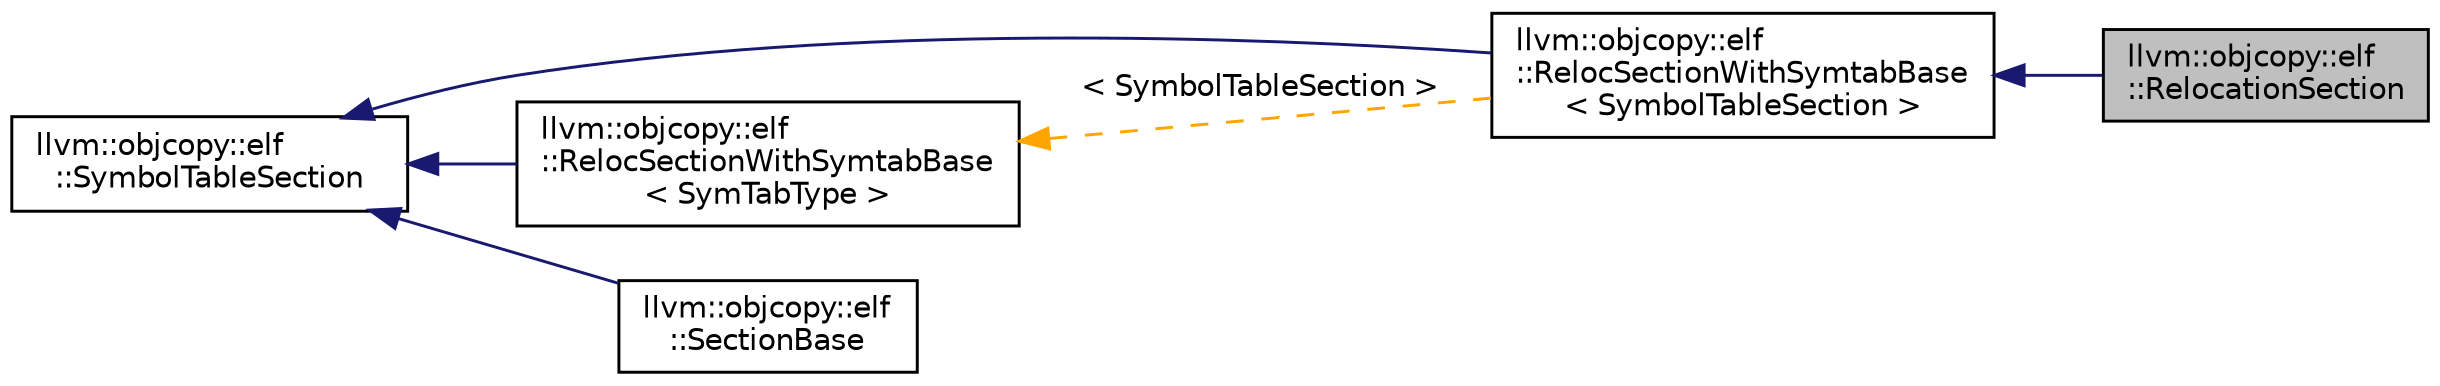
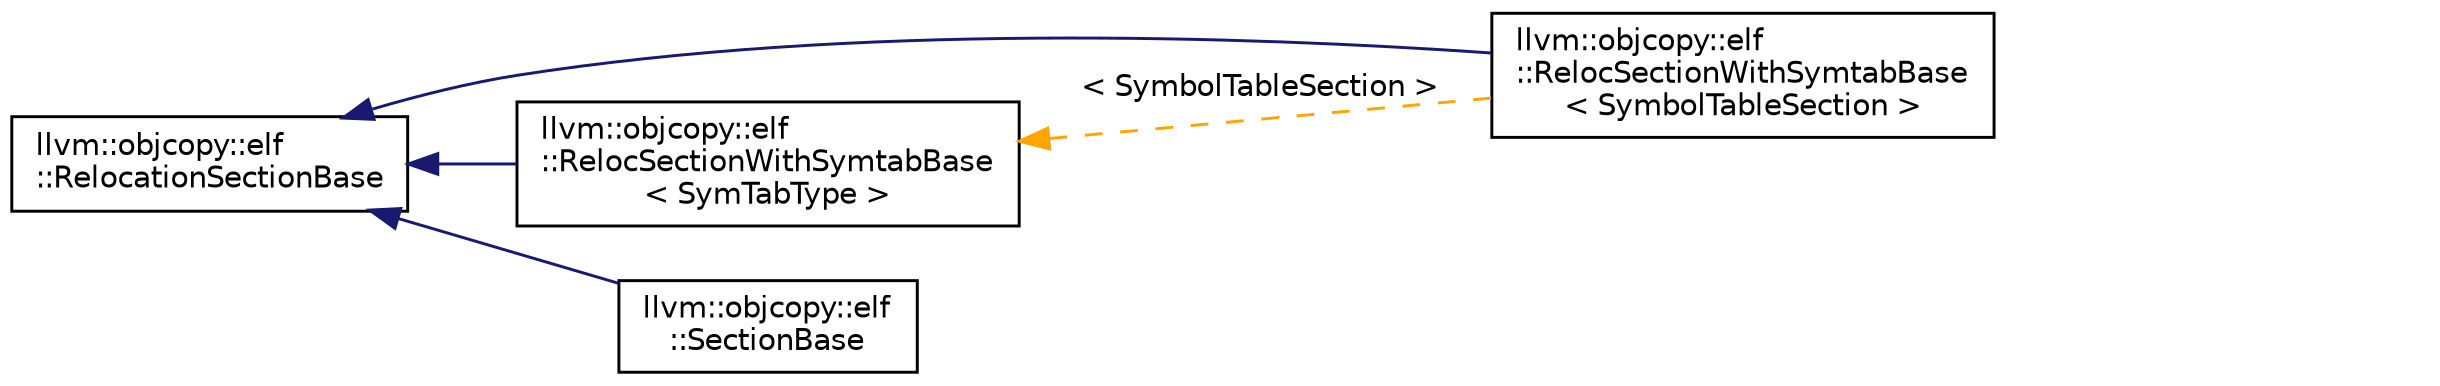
node "llvm::objcopy::elf ::RelocationSection": removed
node "llvm::objcopy::elf ::SymbolTableSection": label "llvm::objcopy::elf ::SymbolTableSection" -> "llvm::objcopy::elf ::RelocationSectionBase"
